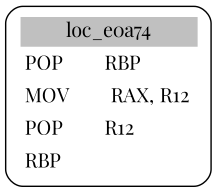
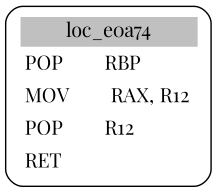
node "loc_e0a74": text "RBP" -> "RET"
